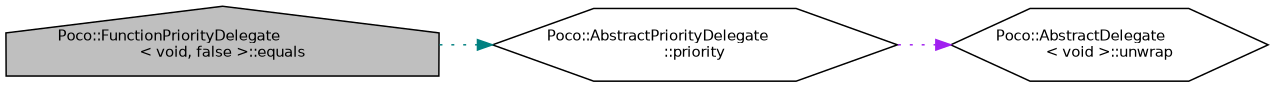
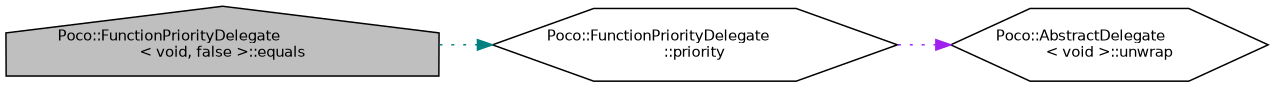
node "Poco::AbstractPriorityDelegate ::priority": label "Poco::AbstractPriorityDelegate ::priority" -> "Poco::FunctionPriorityDelegate ::priority"
